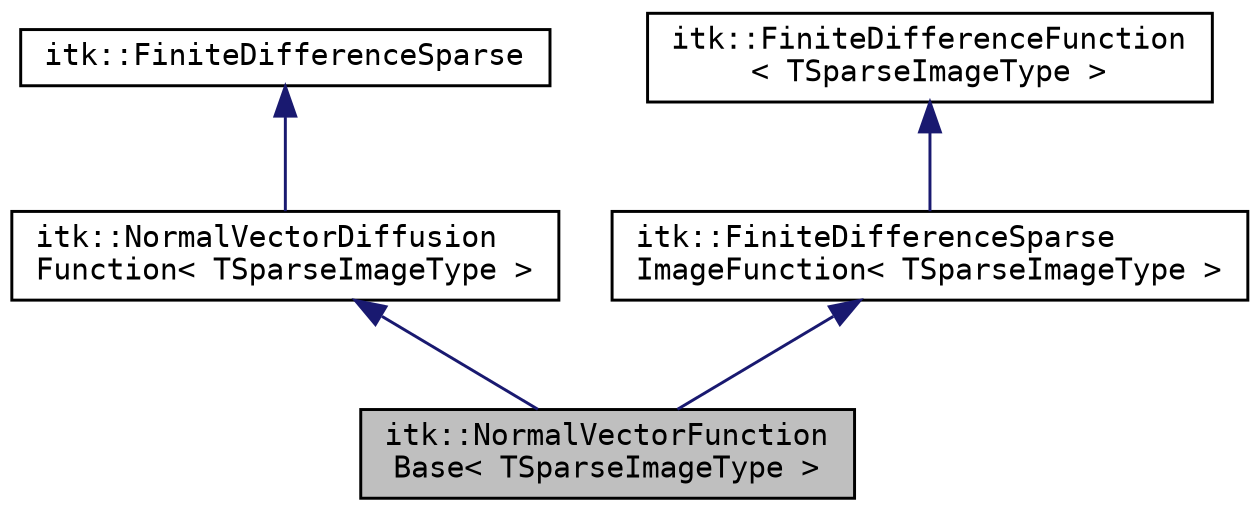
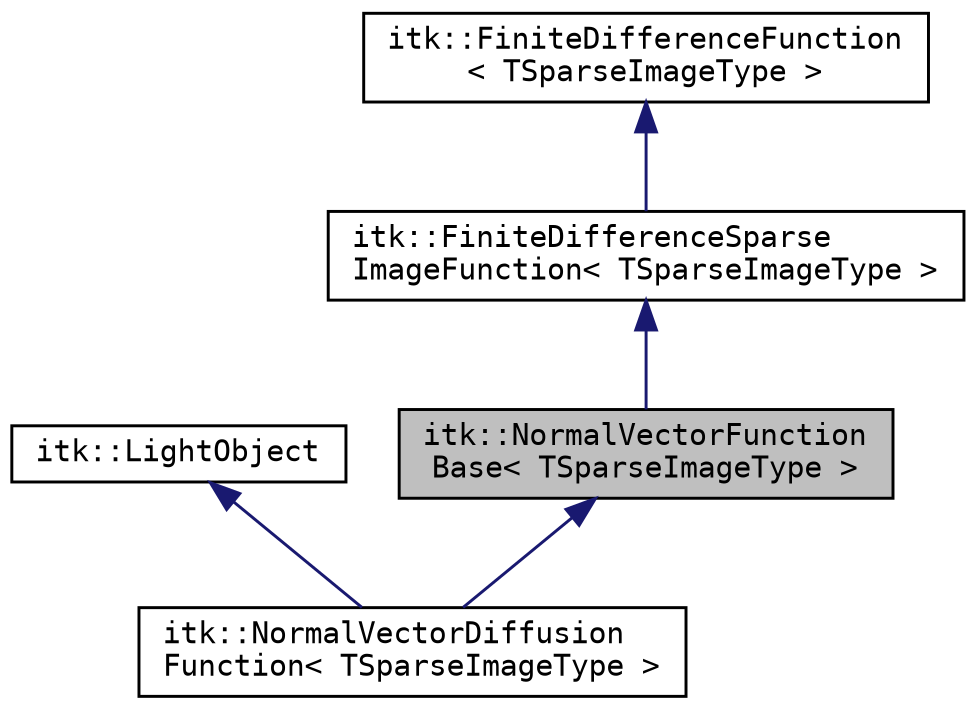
node "itk::FiniteDifferenceSparse": label "itk::FiniteDifferenceSparse" -> "itk::LightObject"
edge "itk::NormalVectorFunction Base< TSparseImageType >" -> "itk::NormalVectorDiffusion Function< TSparseImageType >": reversed
